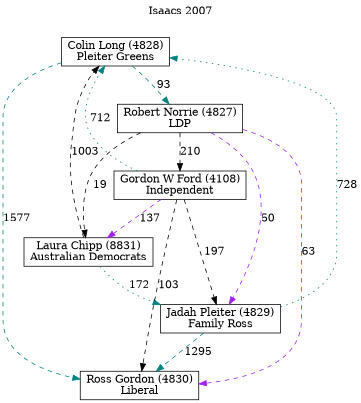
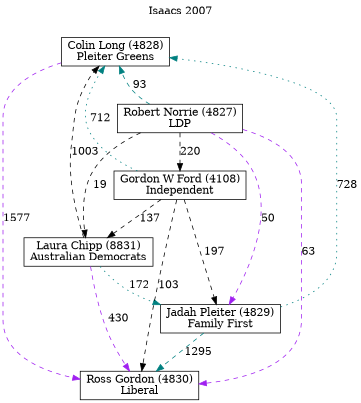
edge "Colin Long (4828) Pleiter Greens" -> "Robert Norrie (4827) LDP": reversed
edge "Robert Norrie (4827) LDP" -> "Gordon W Ford (4108) Independent": label "210" -> "220"
edge "Gordon W Ford (4108) Independent" -> "Laura Chipp (8831) Australian Democrats": color purple -> black
edge "Colin Long (4828) Pleiter Greens" -> "Ross Gordon (4830) Liberal": color teal -> purple
edge "Laura Chipp (8831) Australian Democrats" -> "Ross Gordon (4830) Liberal": added, label "430"
node "Jadah Pleiter (4829) Family Ross": label "Jadah Pleiter (4829) Family Ross" -> "Jadah Pleiter (4829) Family First"
